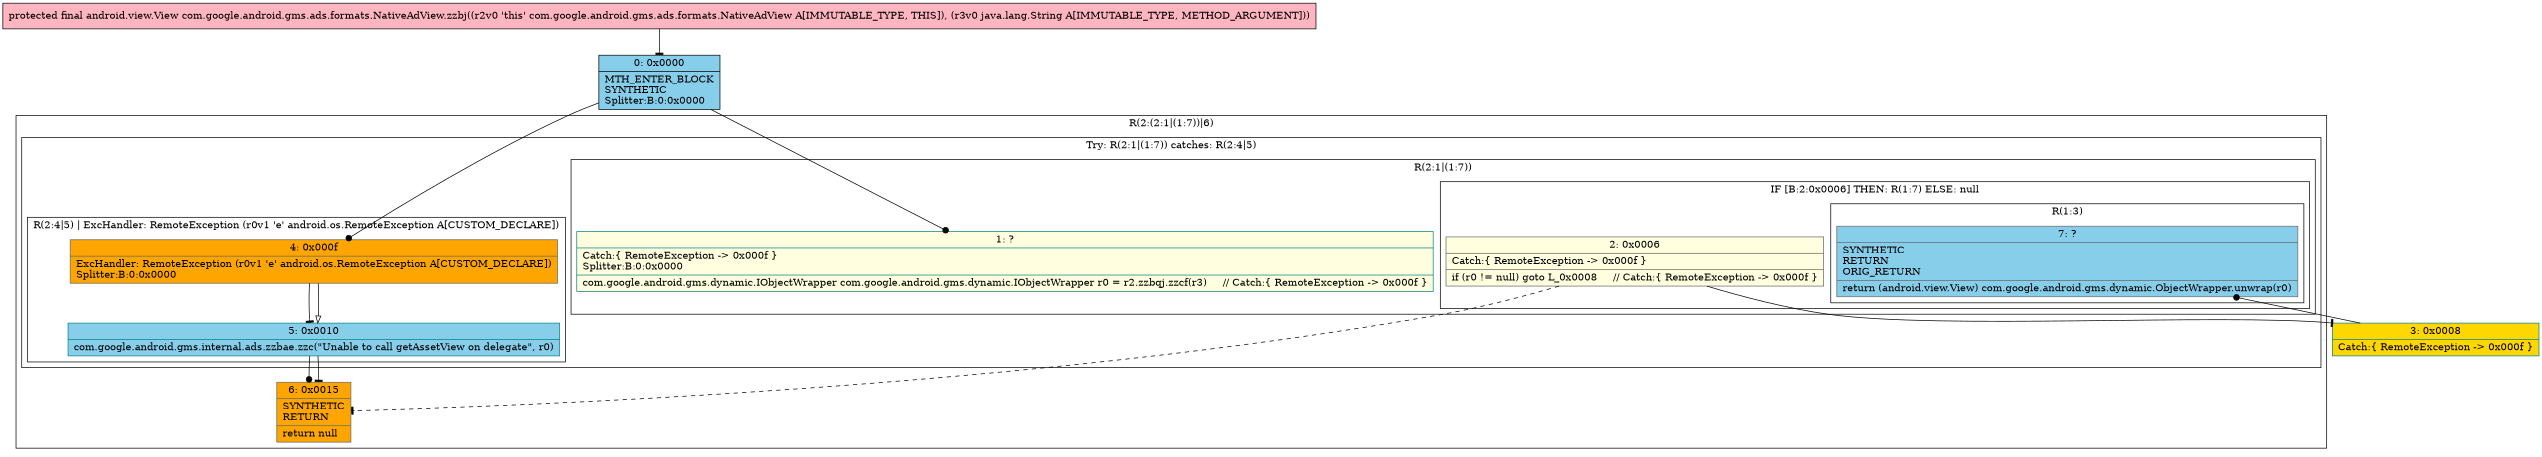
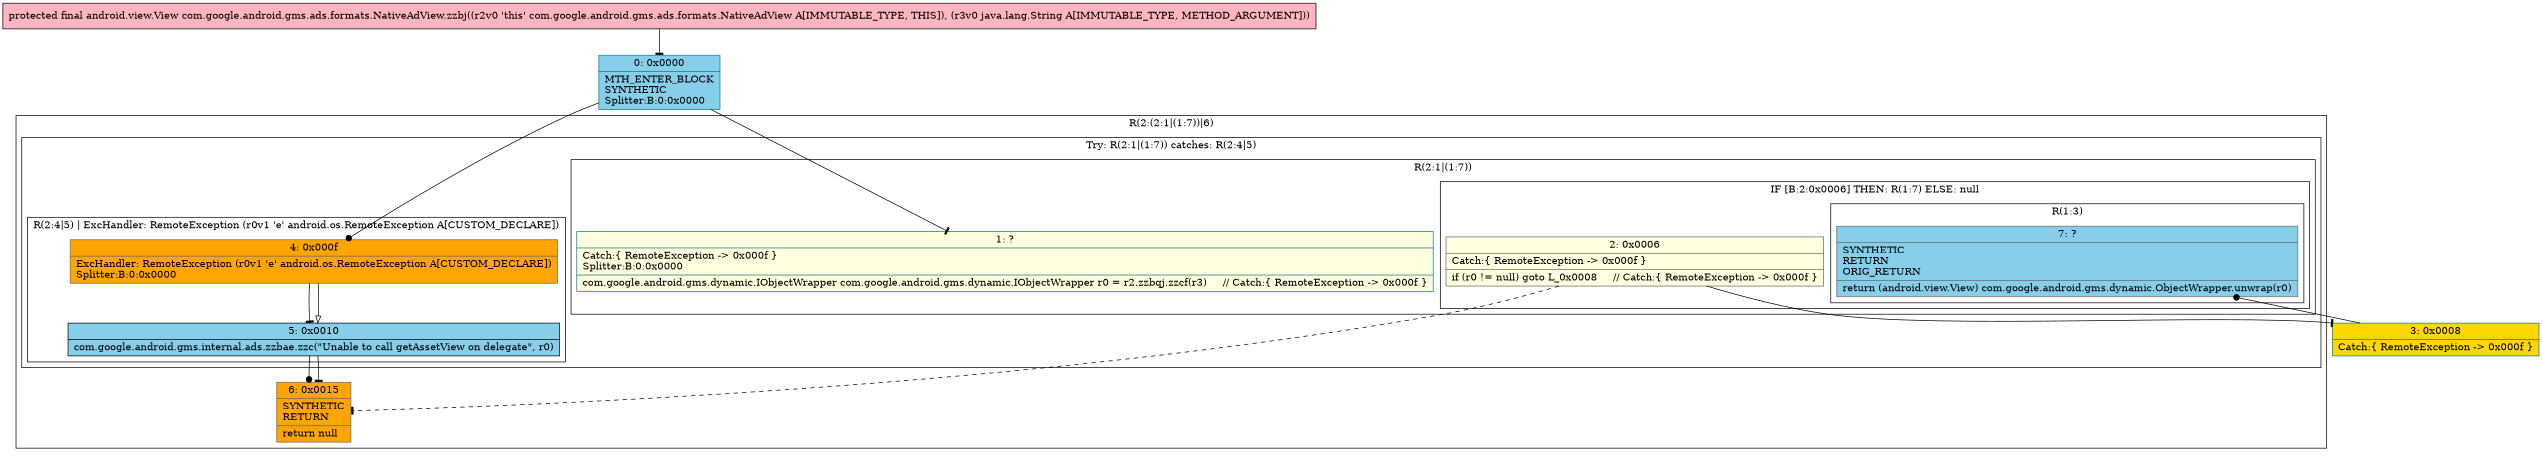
node "0: 0x0000": color black -> teal
edge "0: 0x0000" -> "1: ?": arrowhead dot -> tee
node "5: 0x0010": color teal -> black
